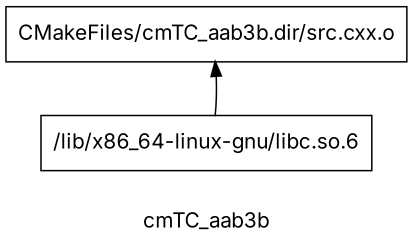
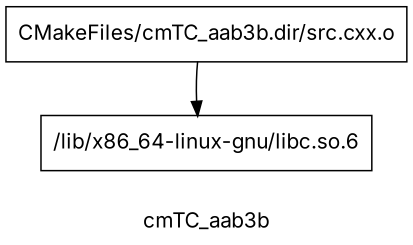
edge "/lib/x86_64-linux-gnu/libc.so.6" -> "CMakeFiles/cmTC_aab3b.dir/src.cxx.o": reversed
